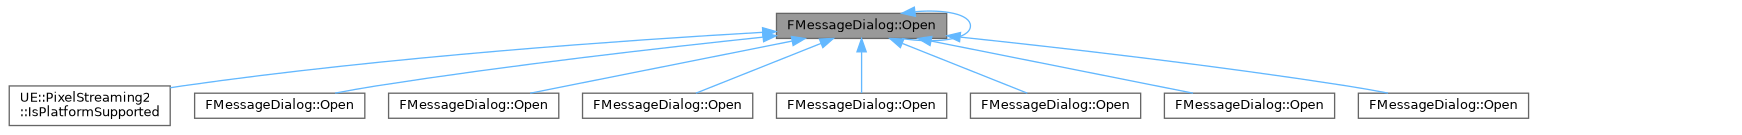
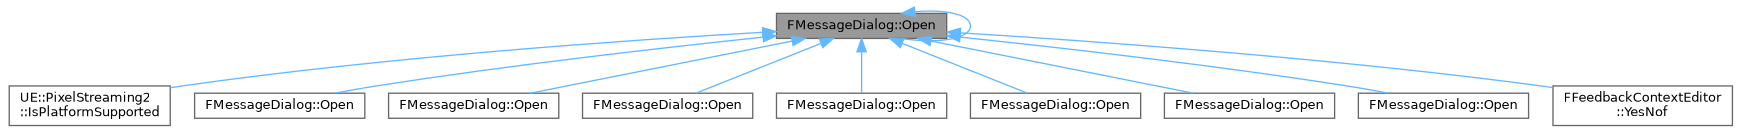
node "FFeedbackContextEditor ::YesNof": added
